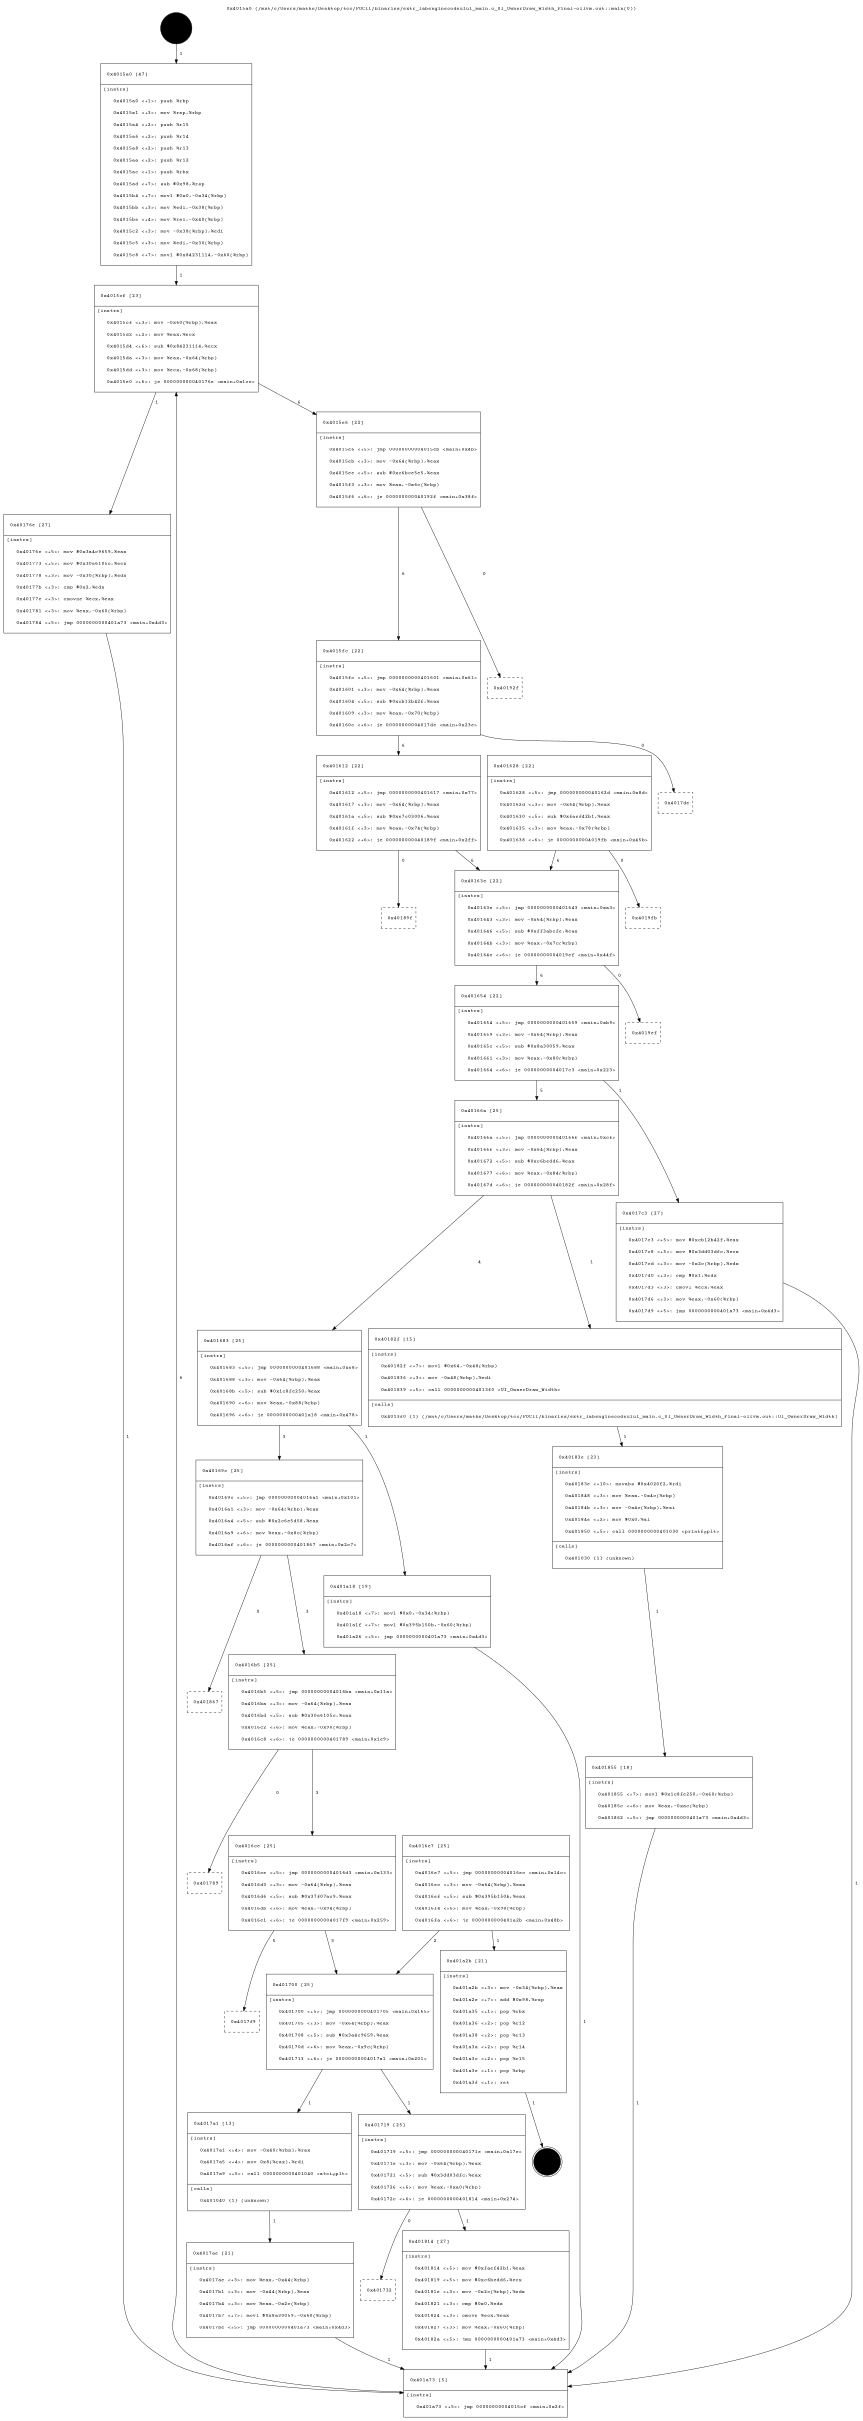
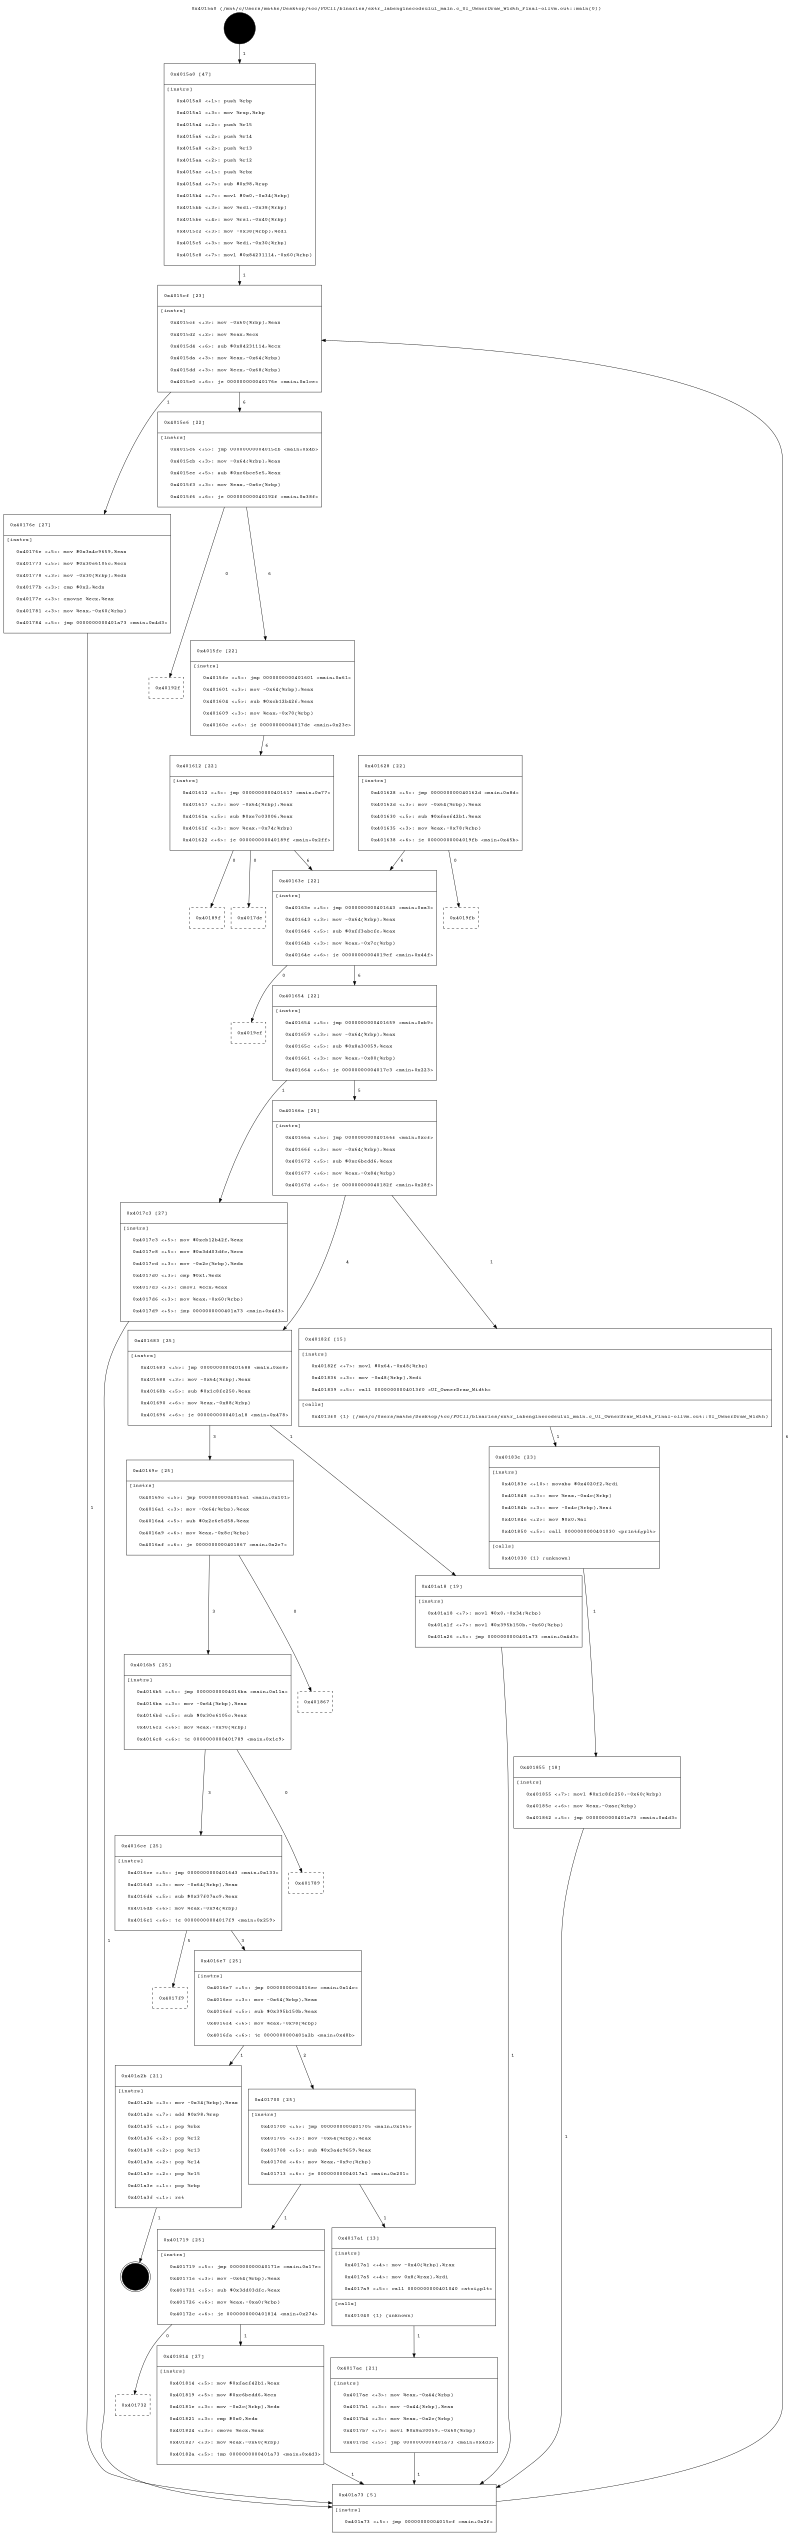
edge "0x4015fc [22]" -> "0x4017de": now "0x401612 [22]" -> "0x4017de"
edge "0x4016ce [25]" -> "0x401700 [25]": now "0x4016ce [25]" -> "0x4016e7 [25]"
